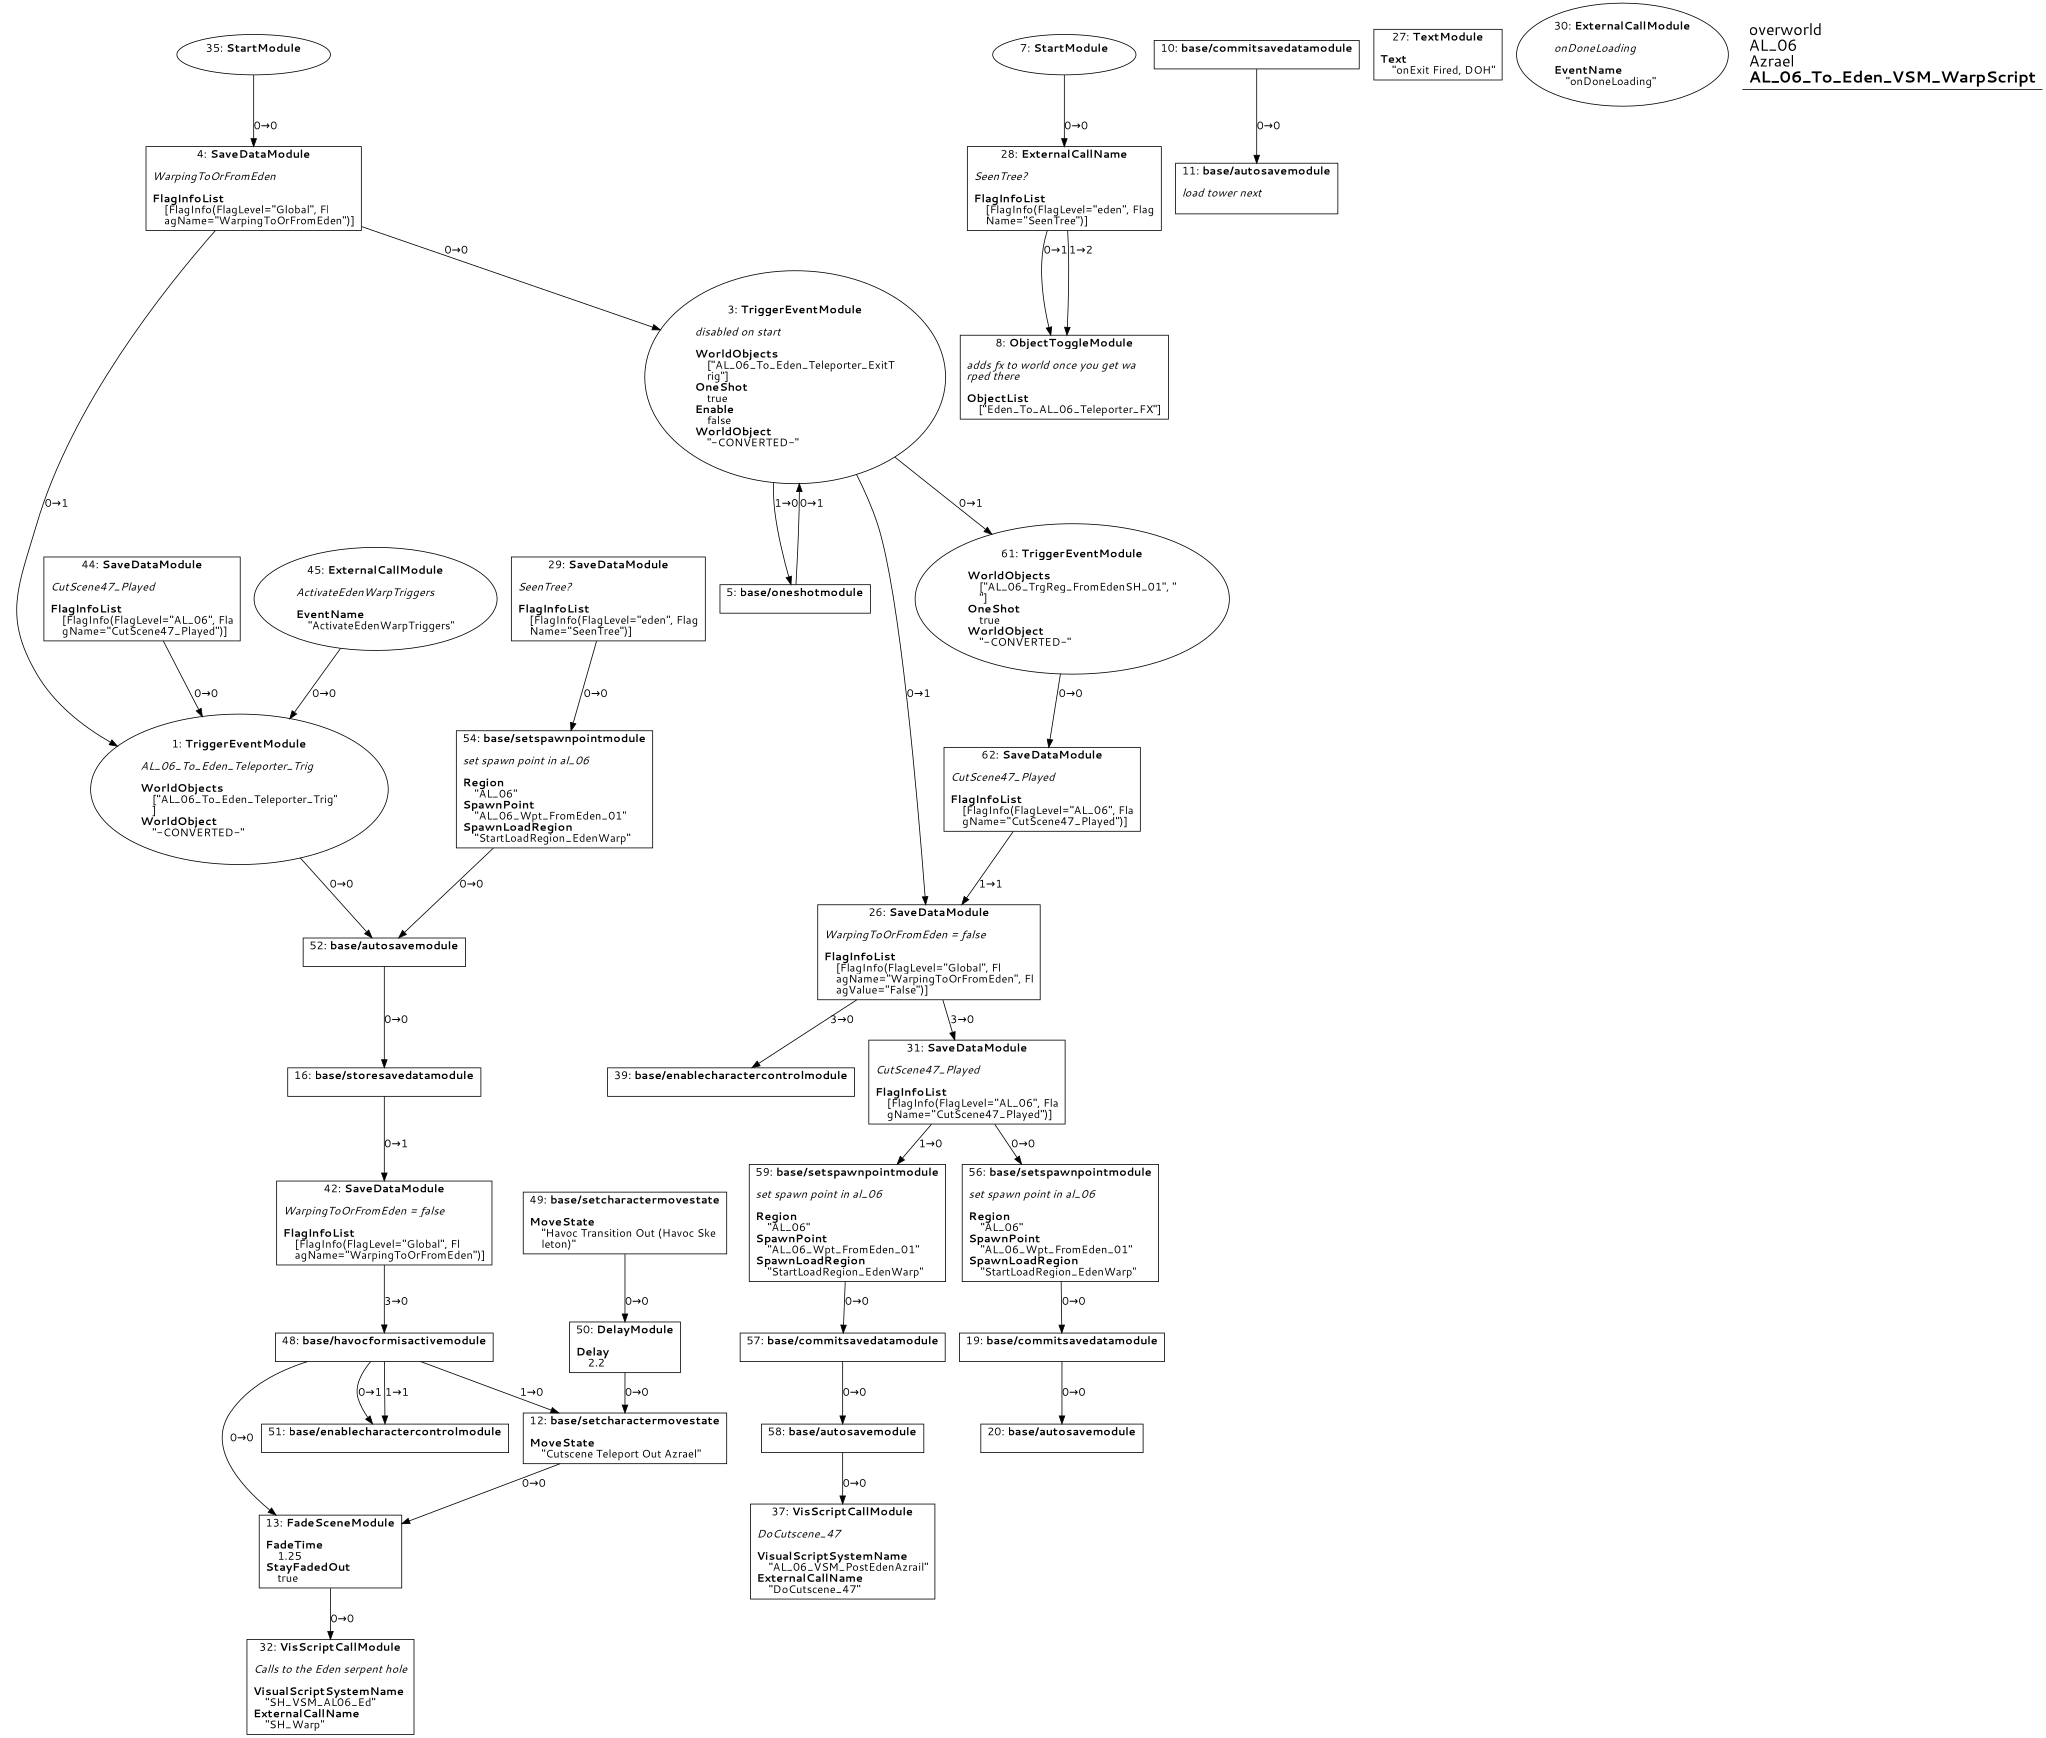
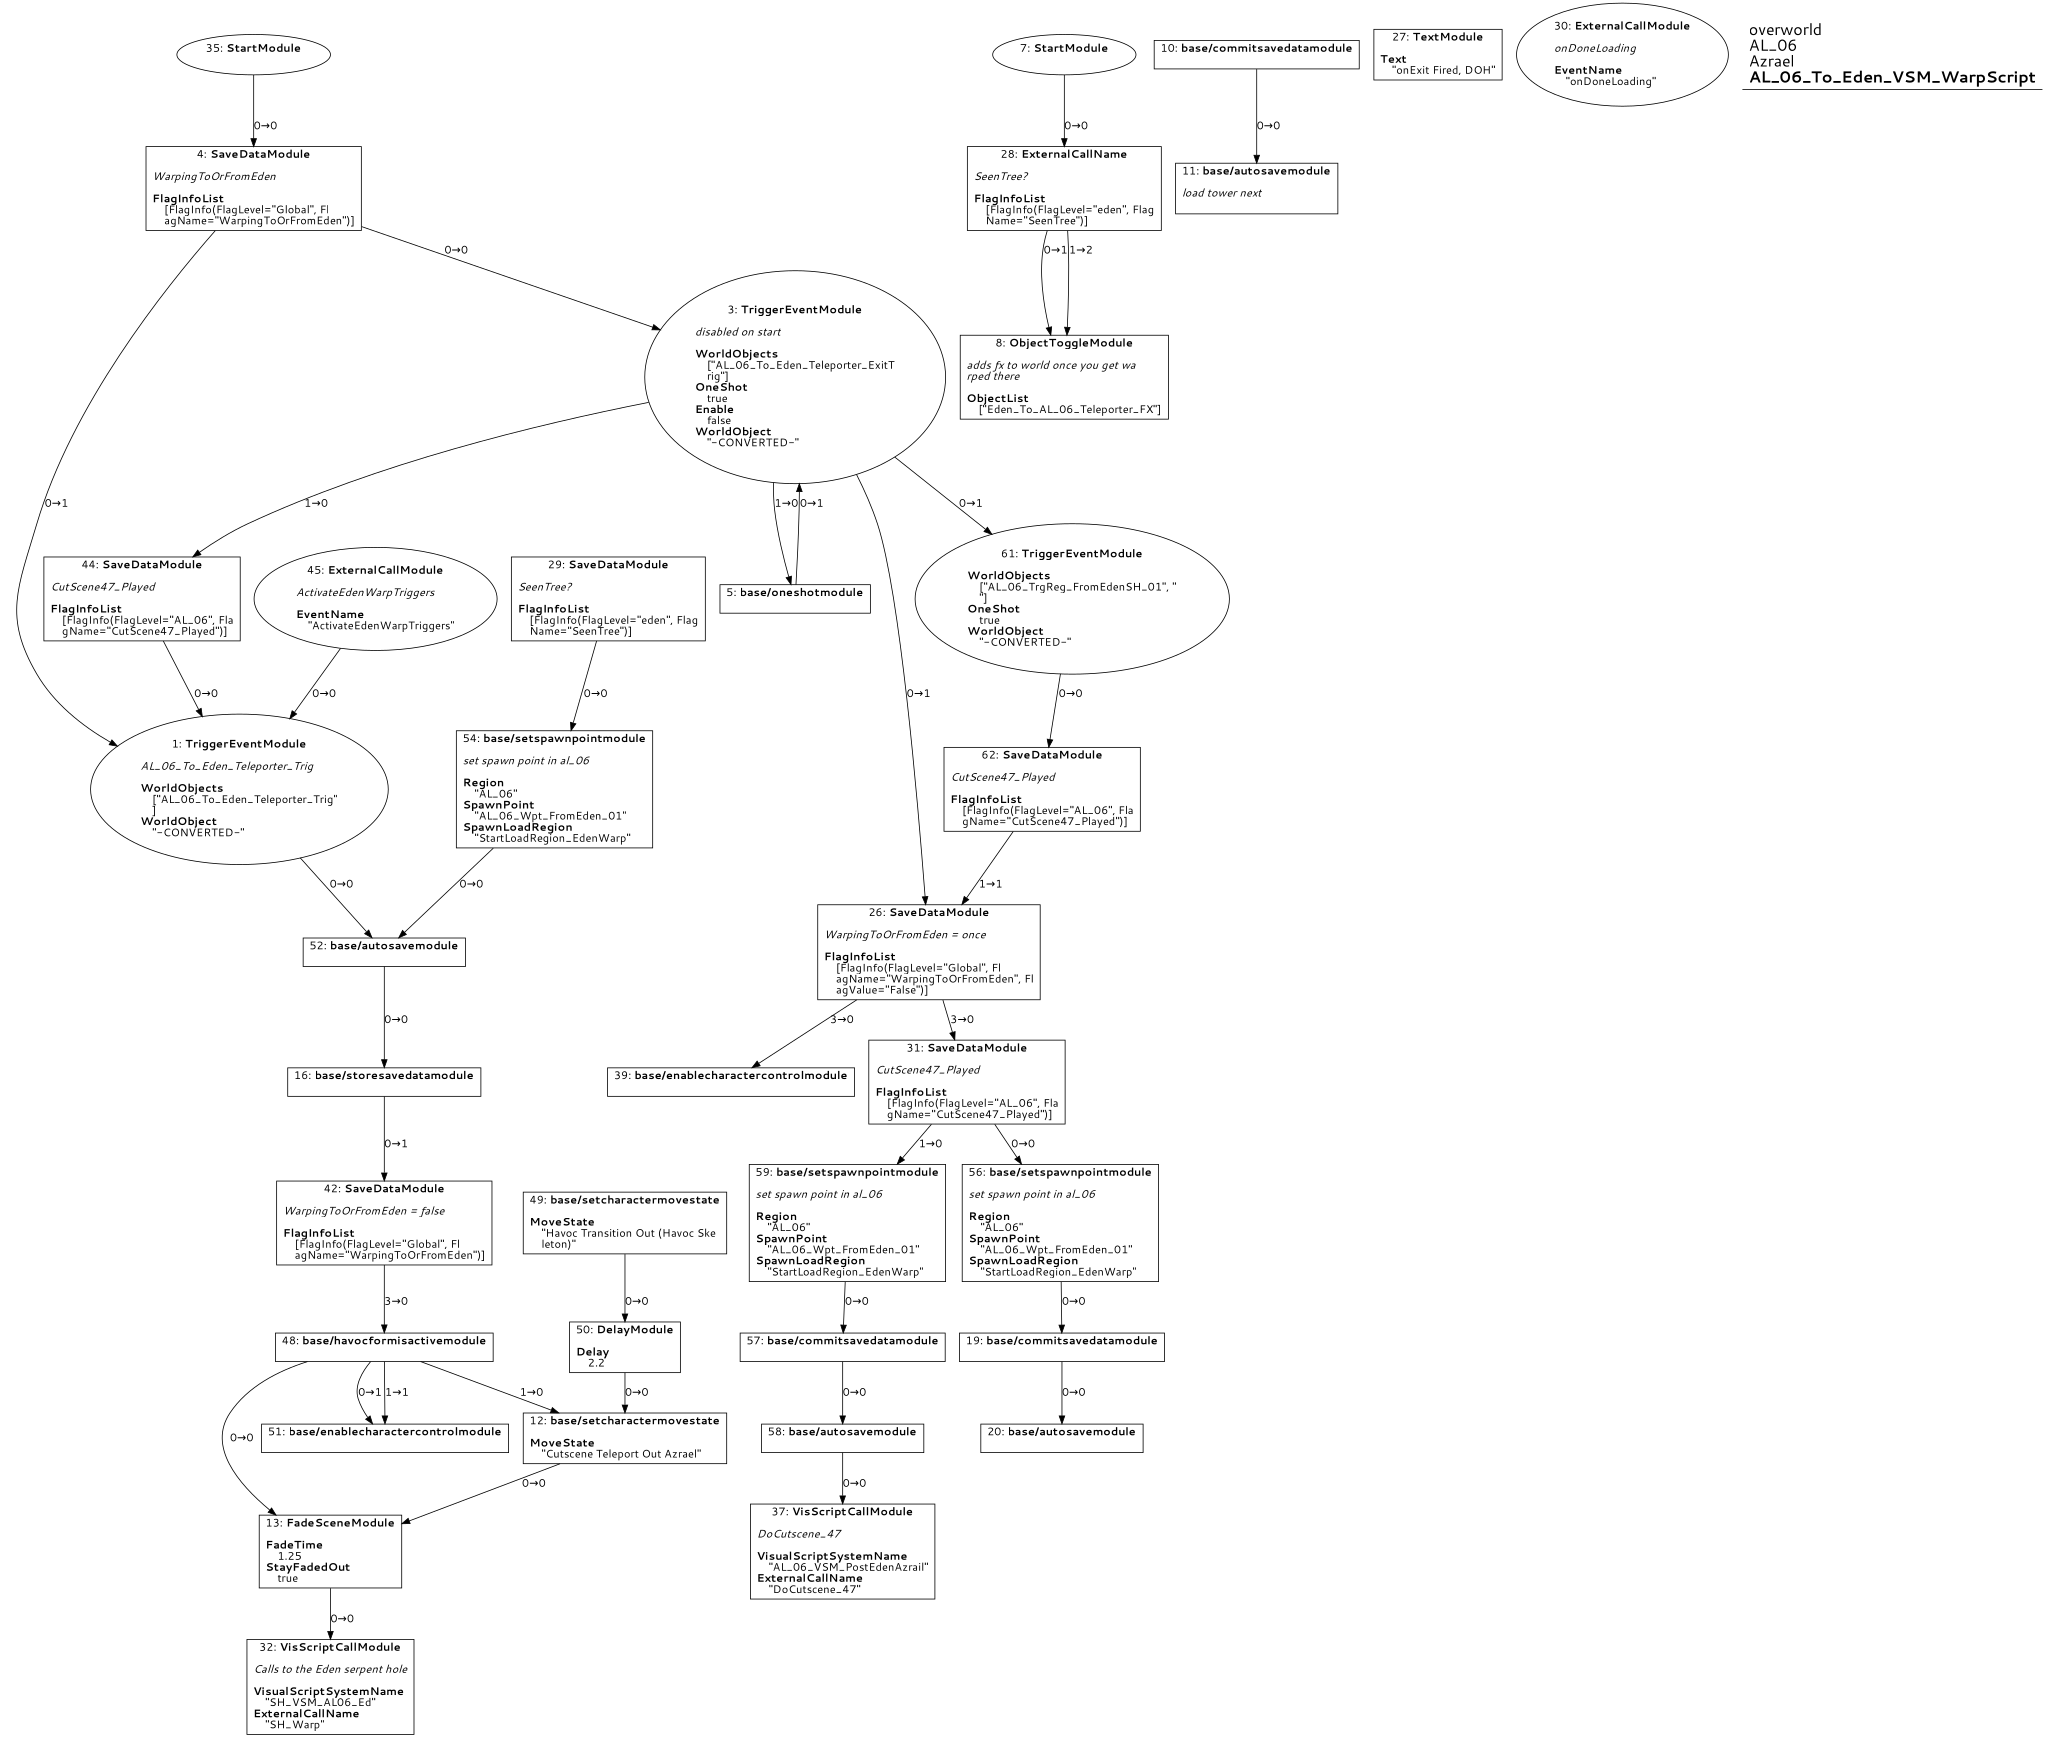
edge "3:" -> "44:": added, label "1→0"
node "26:": text "WarpingToOrFromEden = false" -> "WarpingToOrFromEden = once"
